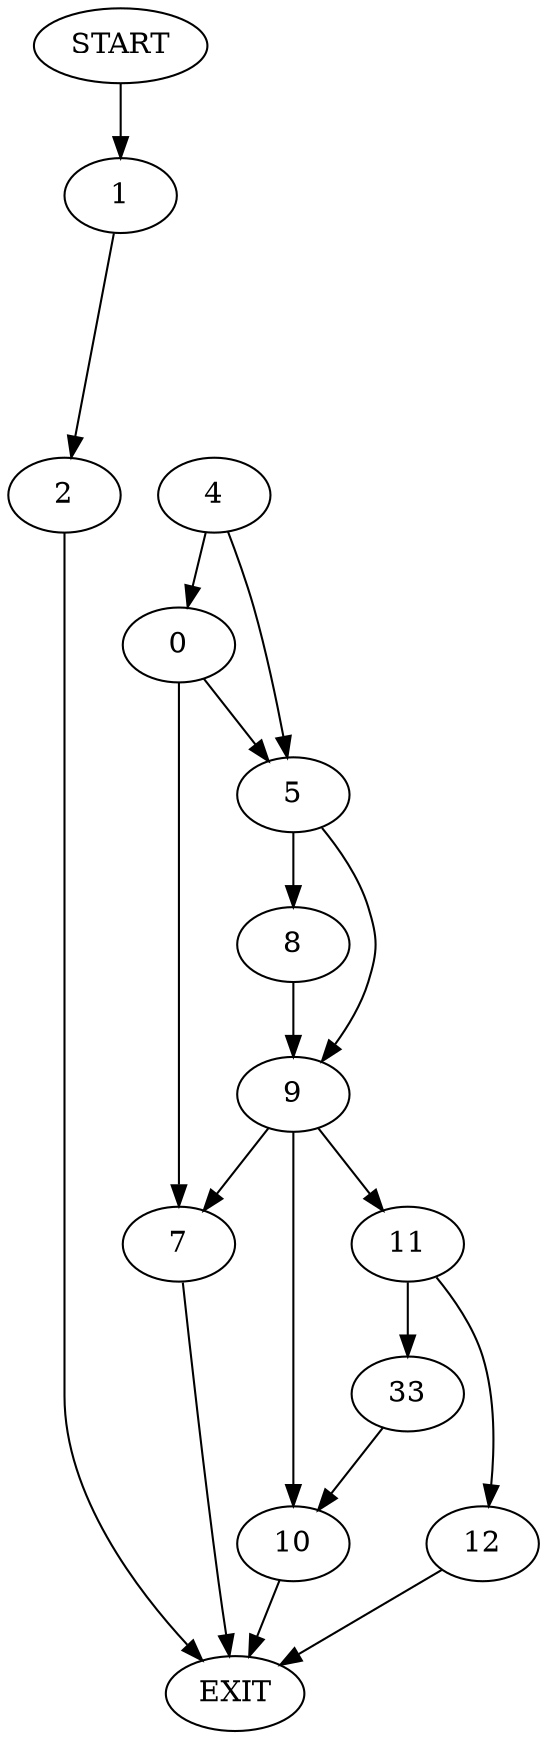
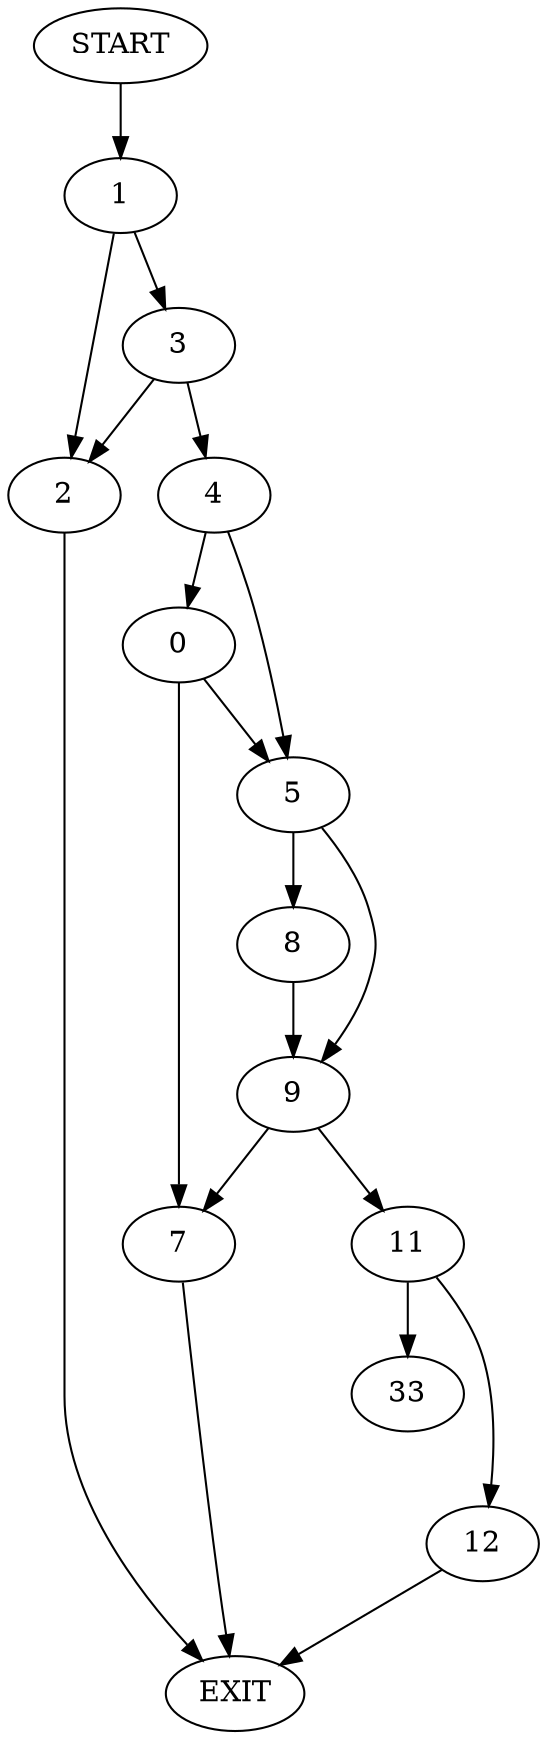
node "3": added
node "10": removed
